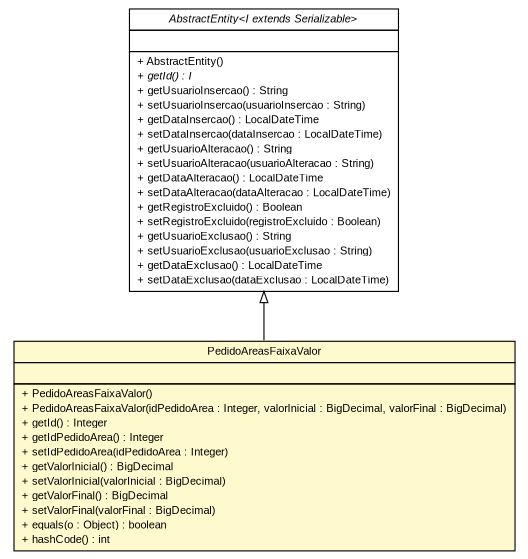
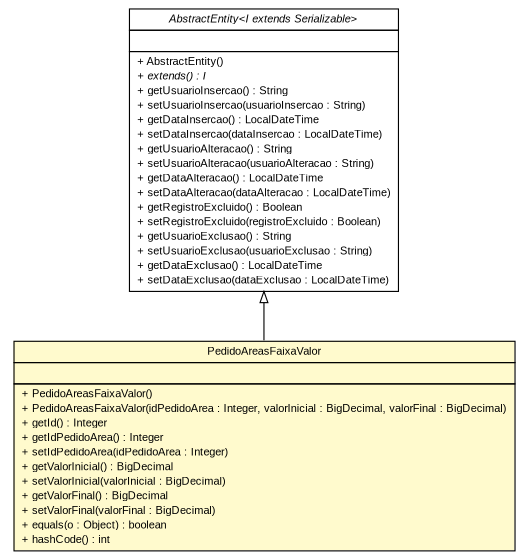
node "AbstractEntity<I extends Serializable>": text "+ getId() : I" -> "+ extends() : I"
